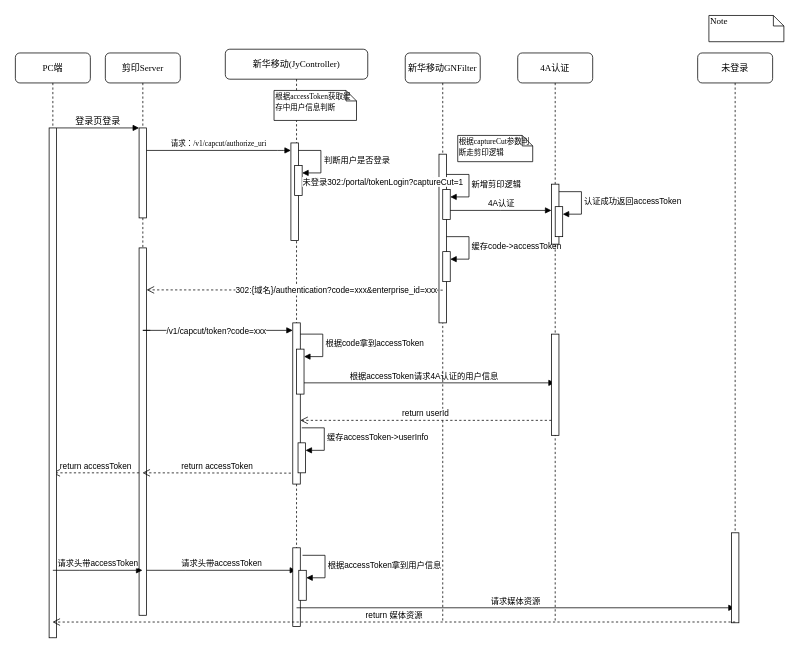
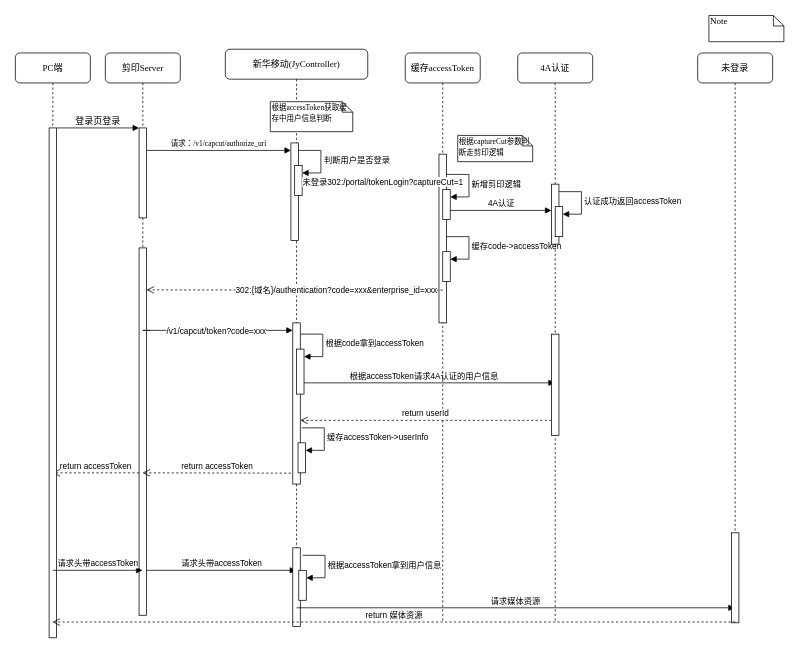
node "新华移动GNFilter": label "新华移动GNFilter" -> "缓存accessToken"
node "根据accessToken获取缓存中用户信息判断": moved (315, 105) -> (312, 117)
